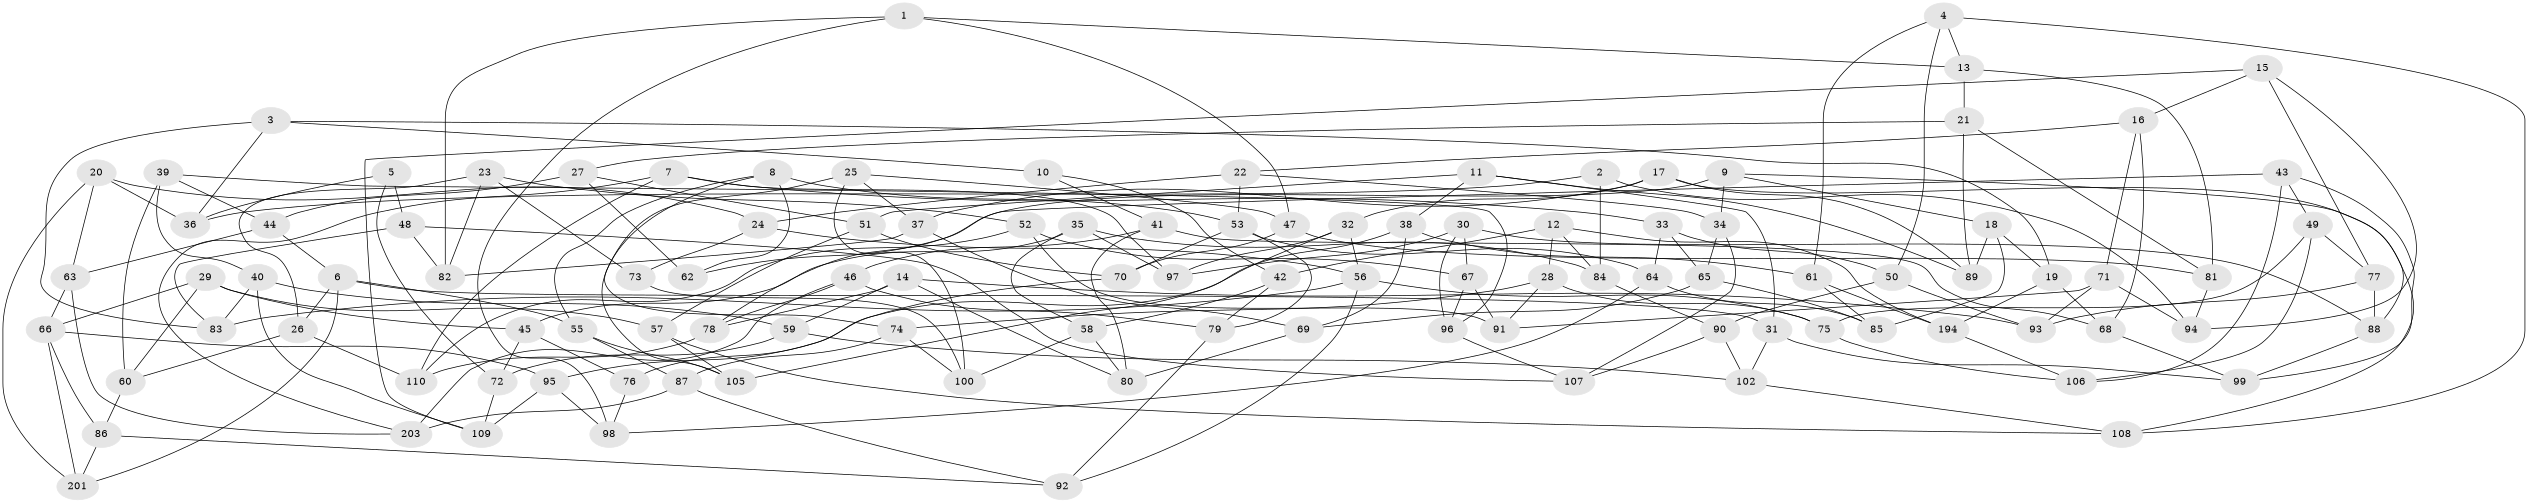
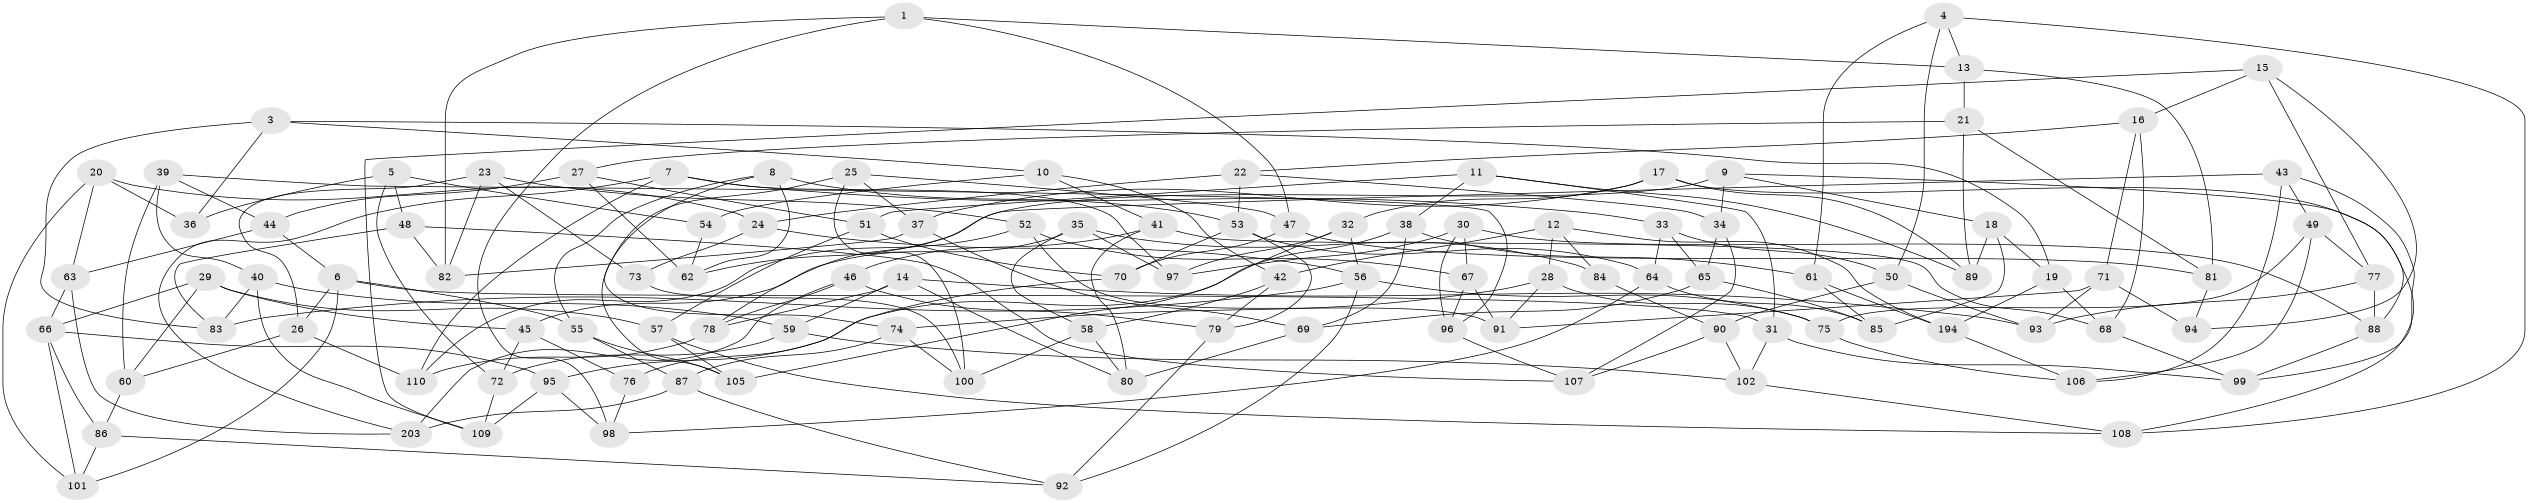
node "2": removed
node "54": added
node "201": label "201" -> "101"
